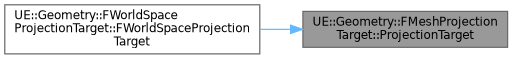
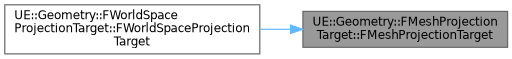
node "UE::Geometry::FMeshProjection Target::ProjectionTarget": label "UE::Geometry::FMeshProjection Target::ProjectionTarget" -> "UE::Geometry::FMeshProjection Target::FMeshProjectionTarget"
